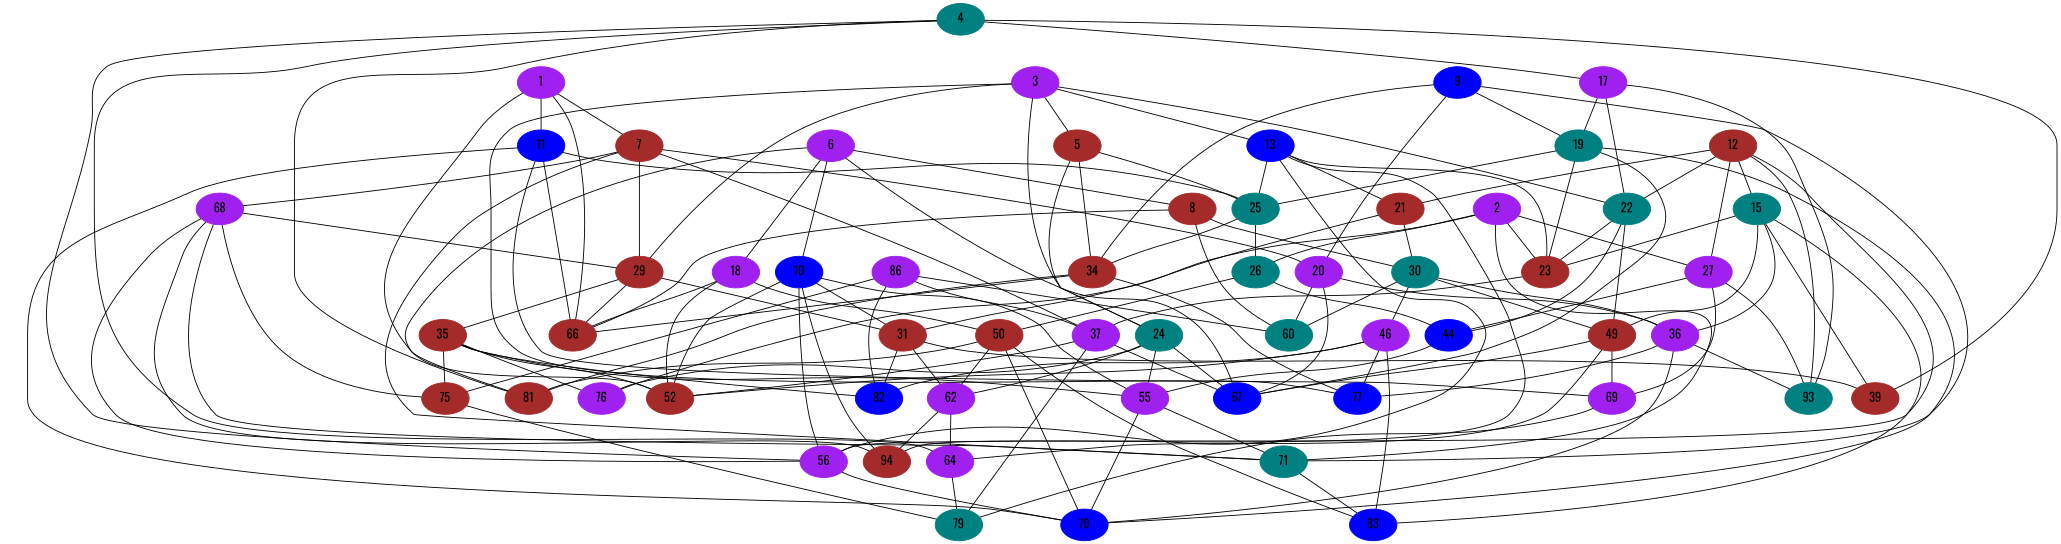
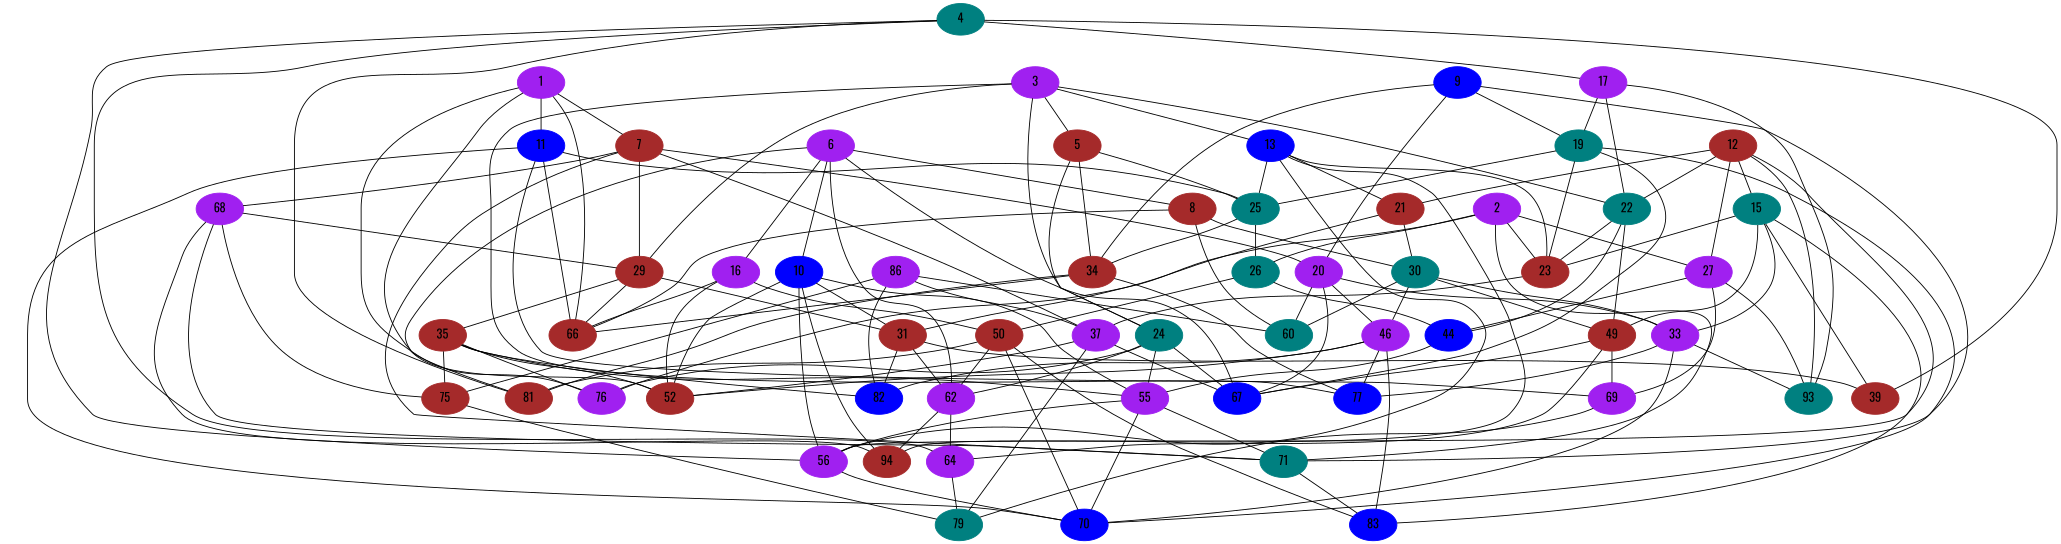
edge "1" -- "76": added
node "18": label "18" -> "16"
edge "6" -- "62": added
edge "20" -- "46": added
node "36": label "36" -> "33"
edge "68" -- "56": now "55" -- "56"
